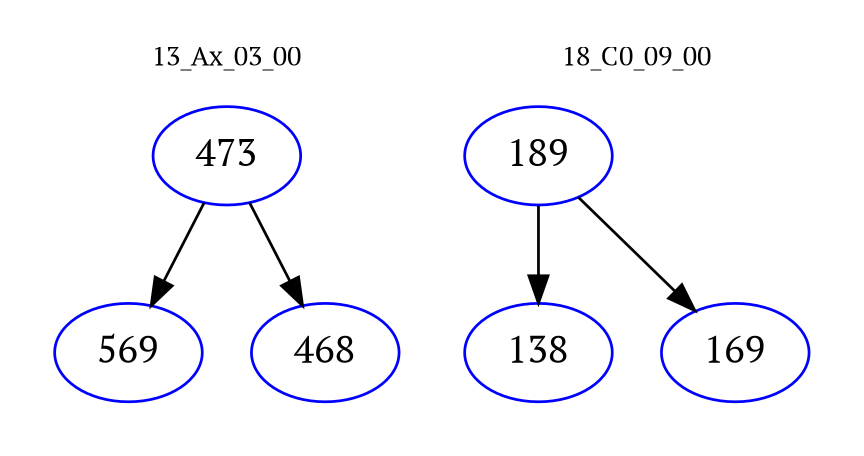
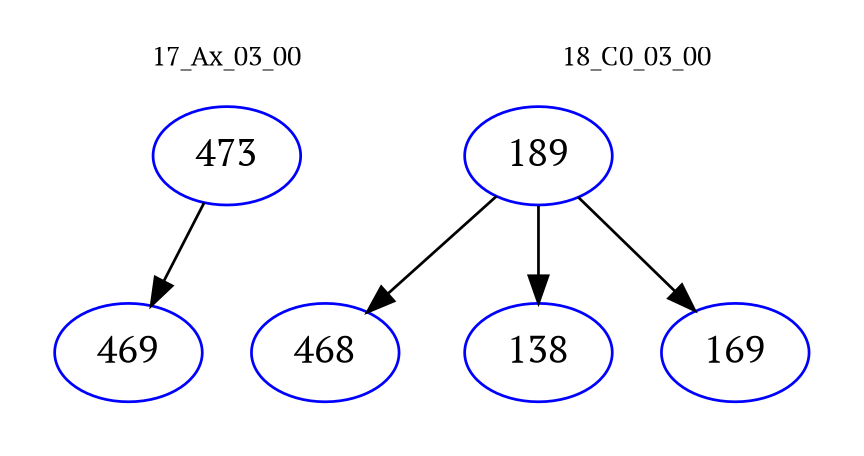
cluster "13_Ax_03_00": label "13_Ax_03_00" -> "17_Ax_03_00"
cluster "18_C0_09_00": label "18_C0_09_00" -> "18_C0_03_00"
edge "473" -> "468": now "189" -> "468"
node "569": label "569" -> "469"
